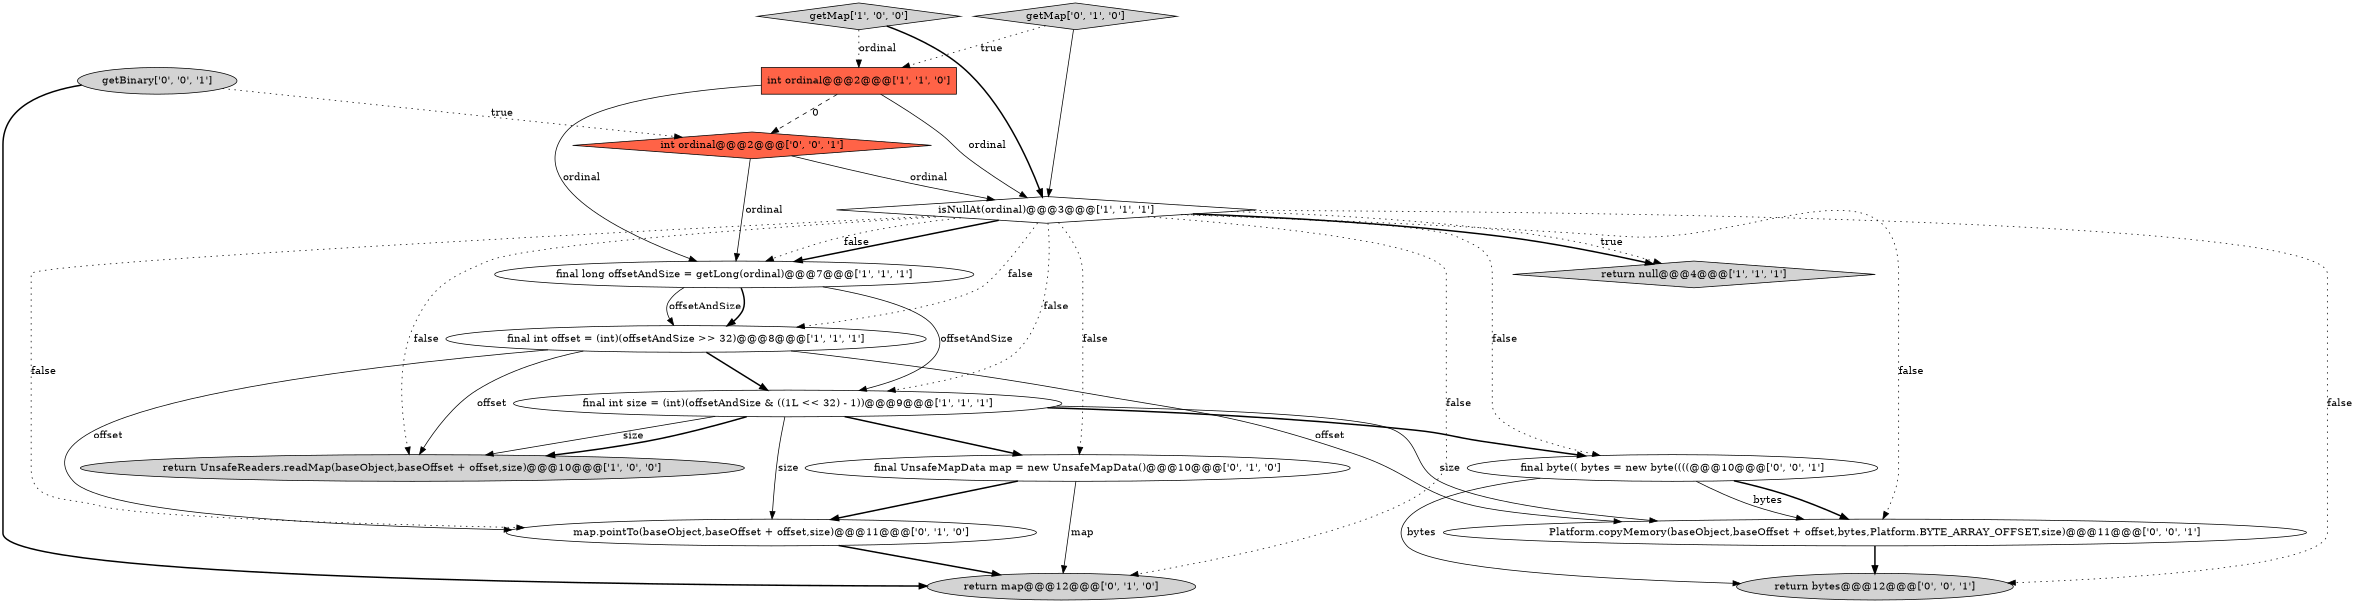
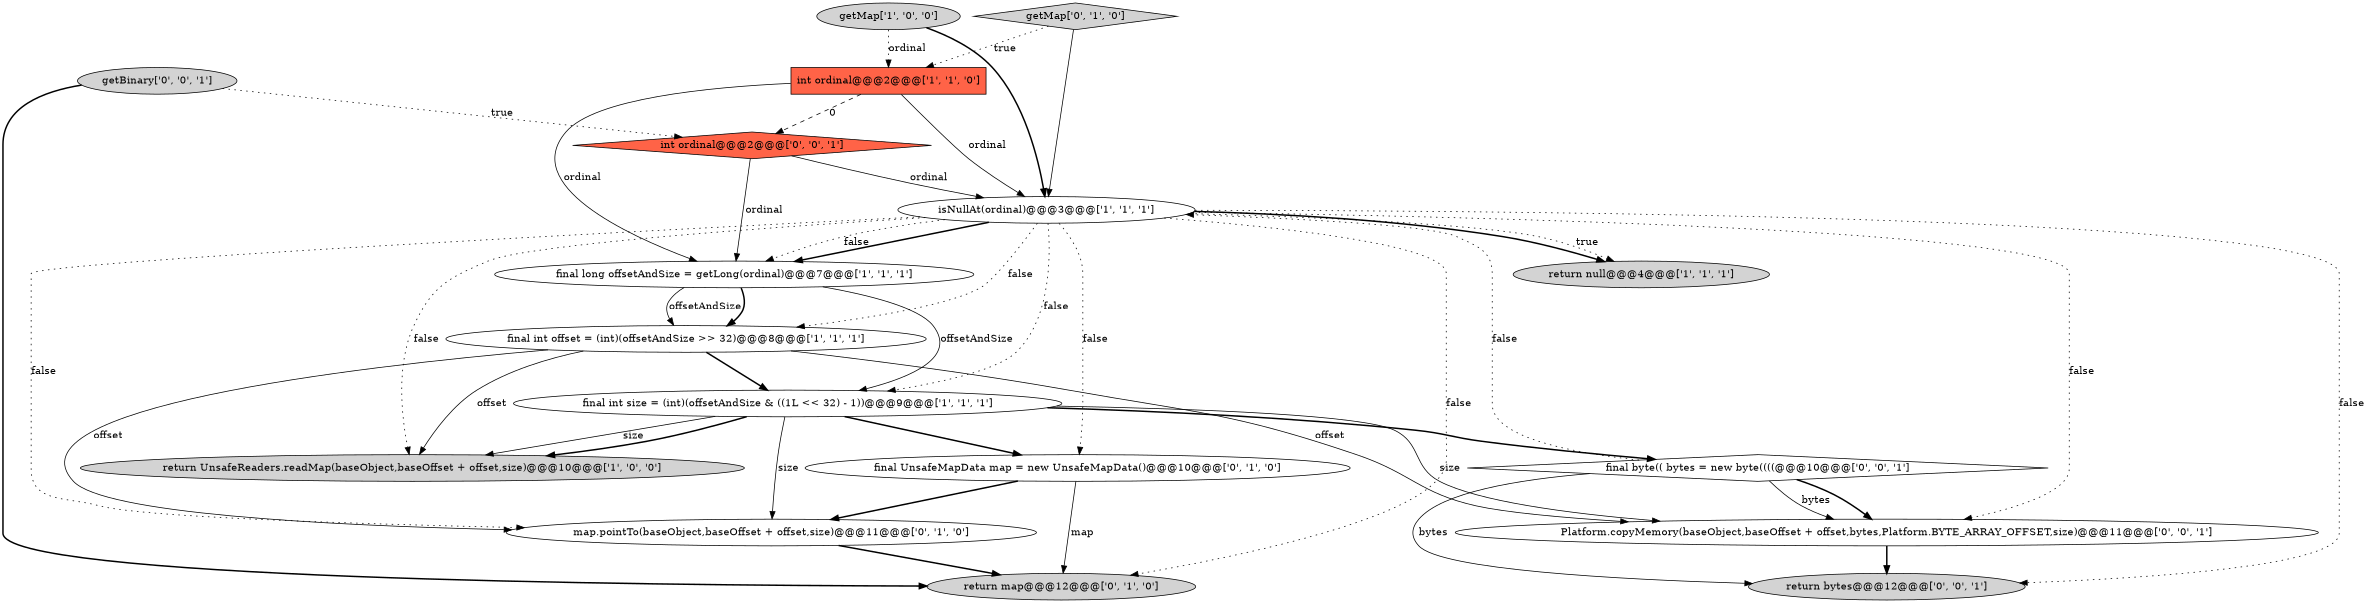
node "getMap['1', '0', '0']": shape diamond -> ellipse
node "isNullAt(ordinal)@@@3@@@['1', '1', '1']": shape diamond -> ellipse
edge "isNullAt(ordinal)@@@3@@@['1', '1', '1']" -> "final byte(( bytes = new byte((((@@@10@@@['0', '0', '1']": reversed
node "return null@@@4@@@['1', '1', '1']": shape diamond -> ellipse
node "final byte(( bytes = new byte((((@@@10@@@['0', '0', '1']": shape ellipse -> diamond
